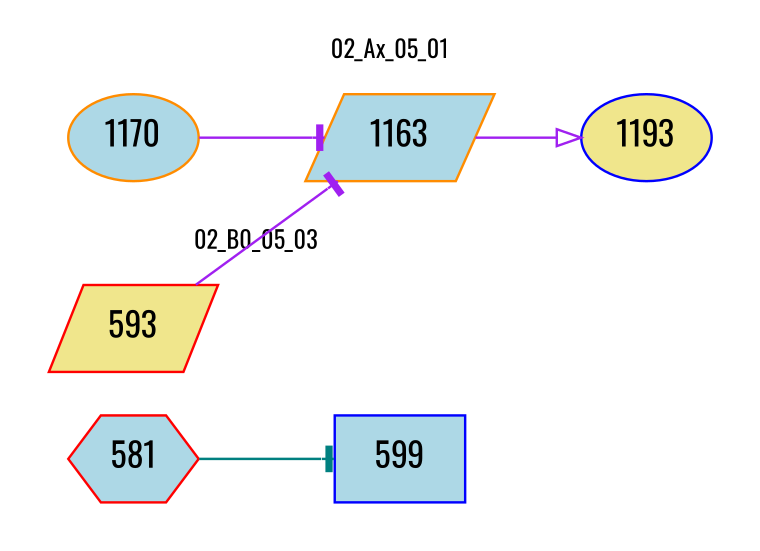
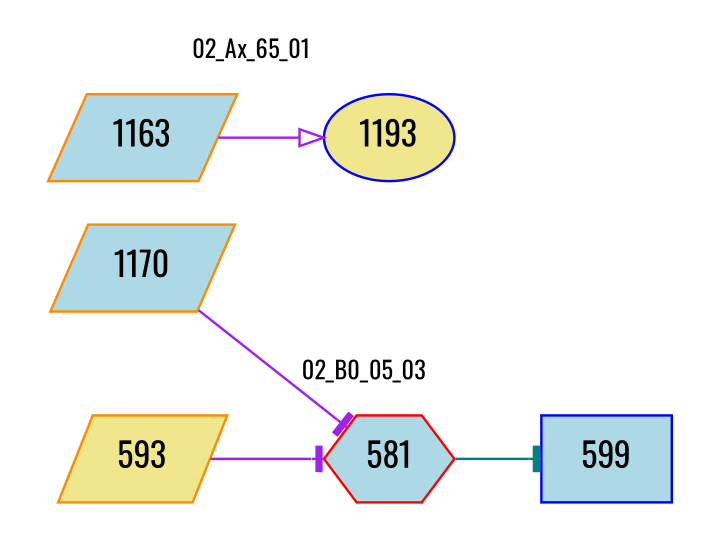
cluster "02_Ax_05_01": label "02_Ax_05_01" -> "02_Ax_65_01"
node "1170": shape ellipse -> parallelogram
edge "1170" -> "1163": now "1170" -> "581"
edge "593" -> "1163": now "593" -> "581"
node "593": color red -> darkorange
